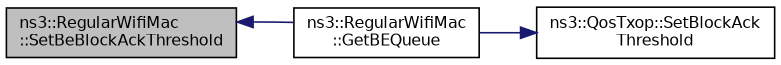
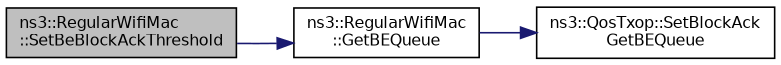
edge "ns3::RegularWifiMac ::GetBEQueue" -> "ns3::RegularWifiMac ::SetBeBlockAckThreshold": reversed
node "ns3::QosTxop::SetBlockAck Threshold": label "ns3::QosTxop::SetBlockAck Threshold" -> "ns3::QosTxop::SetBlockAck GetBEQueue"
